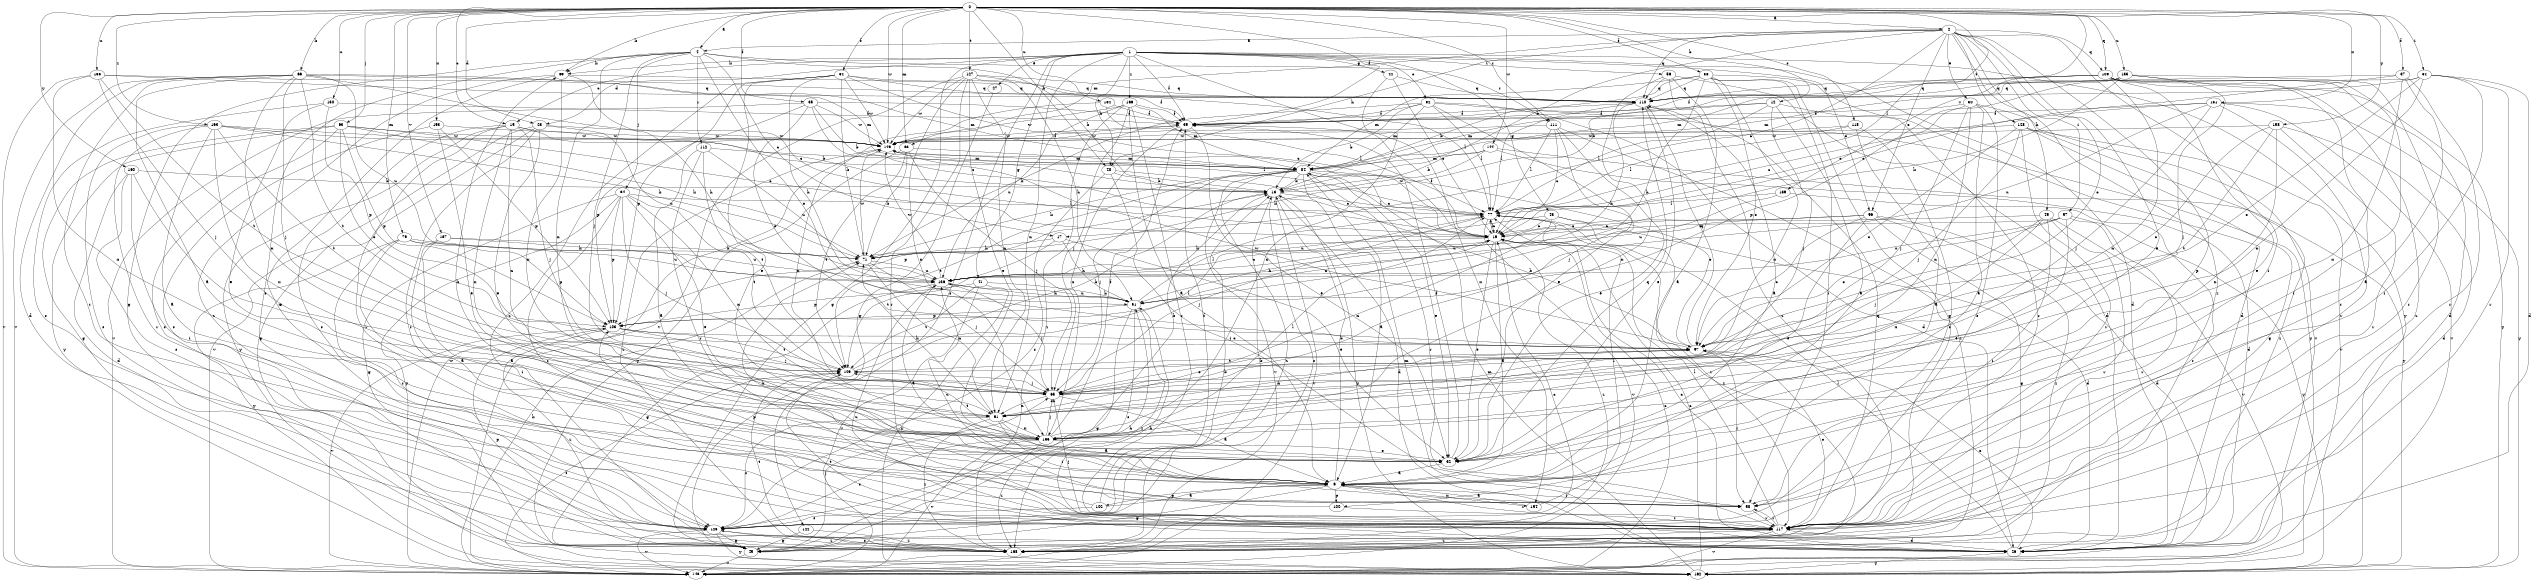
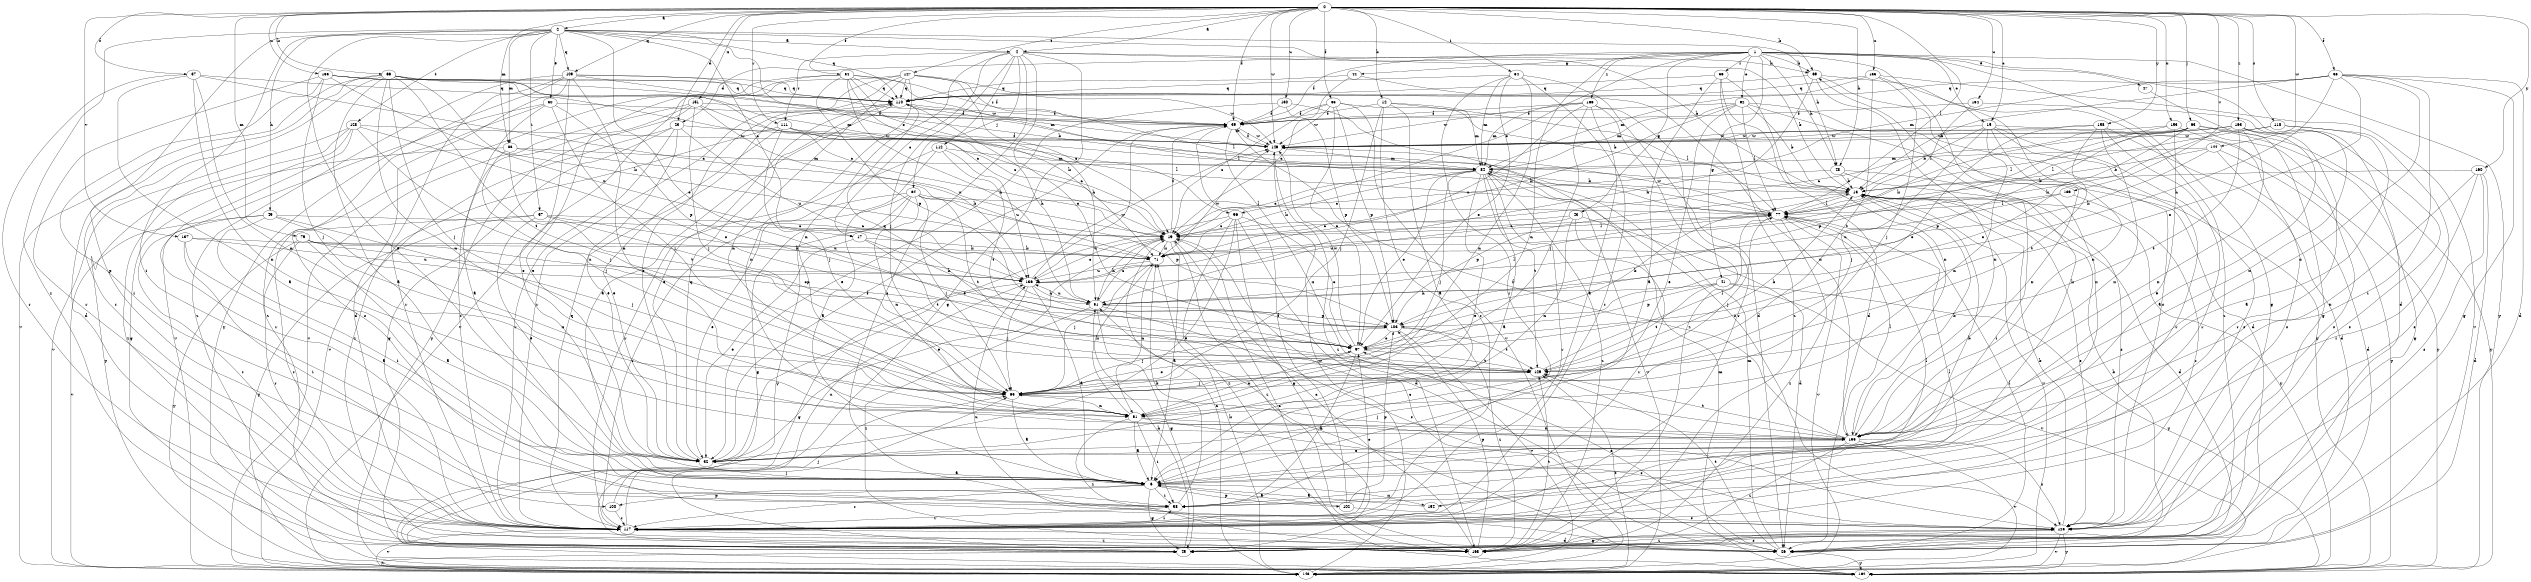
edge "111" -> "149": label "w" -> "f"
edge "30" -> "91": now "37" -> "91"
node "122": removed
